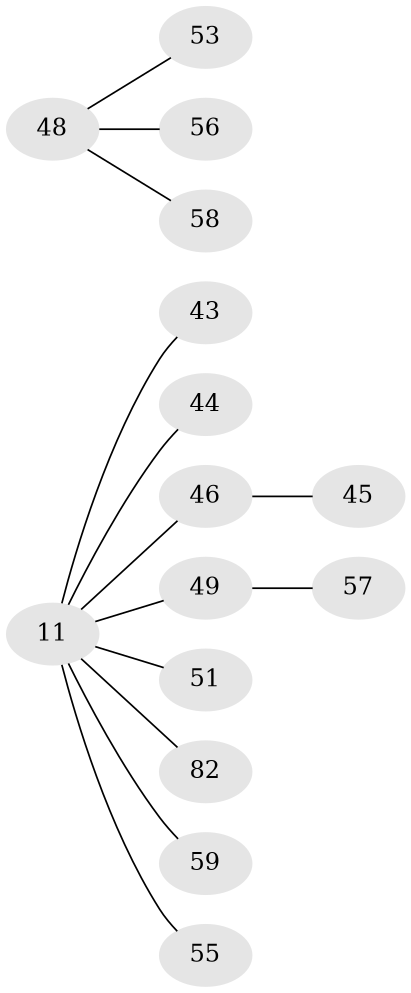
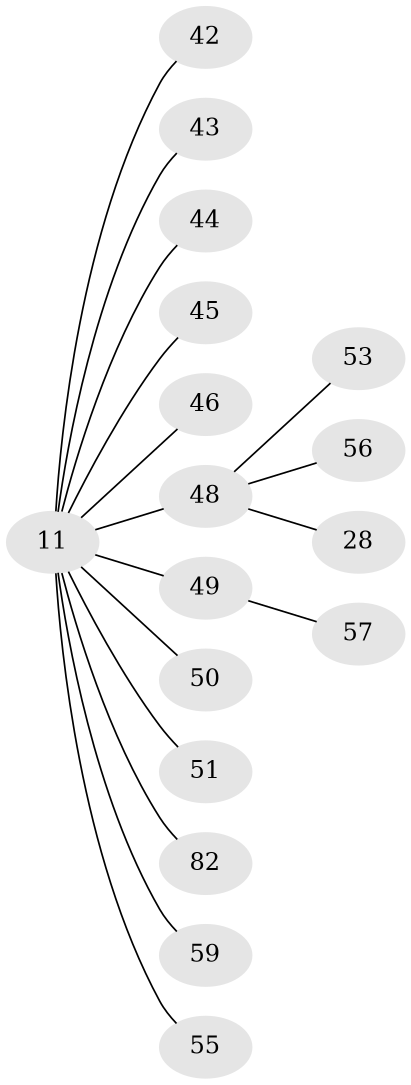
node "42": added
node "58": label "58" -> "28"
edge "46" -- "45": now "11" -- "45"
edge "48" -- "11": added
node "50": added
